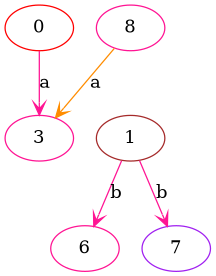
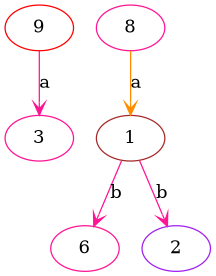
node "0": label "0" -> "9"
edge "8" -> "3": now "8" -> "1"
node "7": label "7" -> "2"
